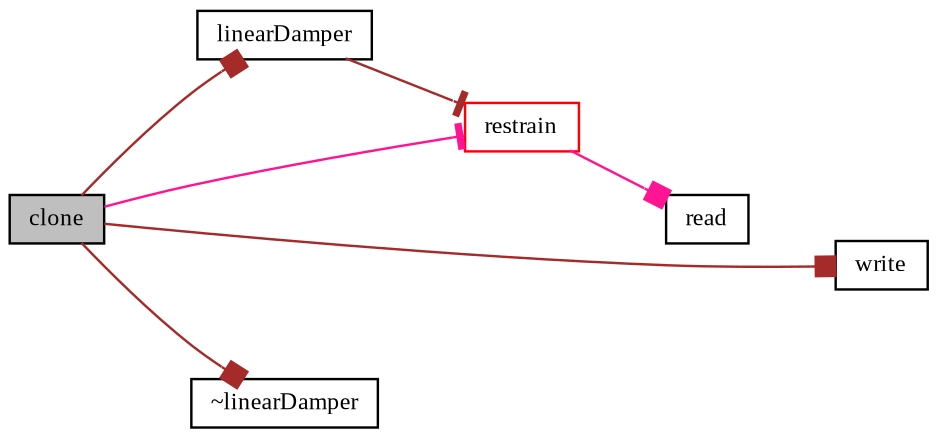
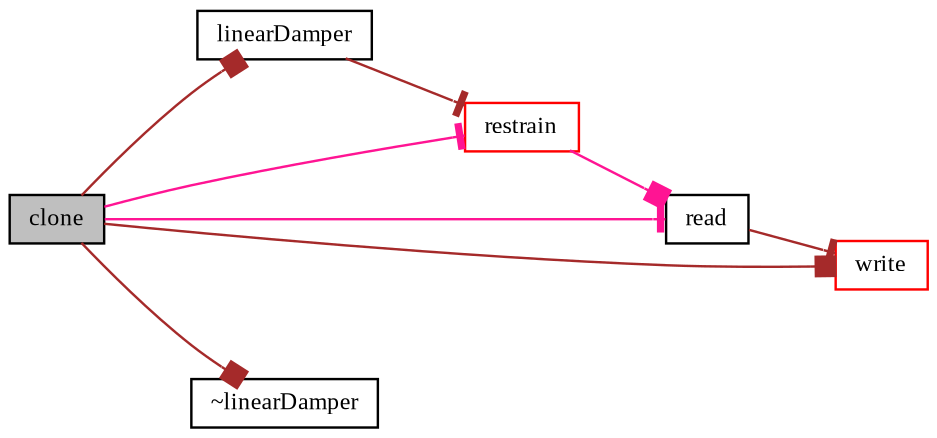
edge "clone" -> "read": added
edge "read" -> "write": added
node "write": color black -> red
